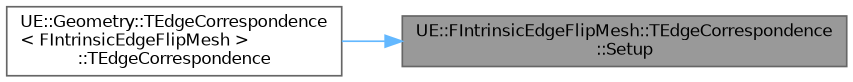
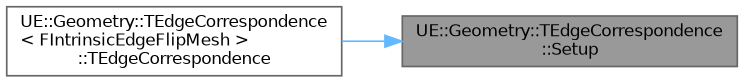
node "UE::FIntrinsicEdgeFlipMesh::TEdgeCorrespondence ::Setup": label "UE::FIntrinsicEdgeFlipMesh::TEdgeCorrespondence ::Setup" -> "UE::Geometry::TEdgeCorrespondence ::Setup"
